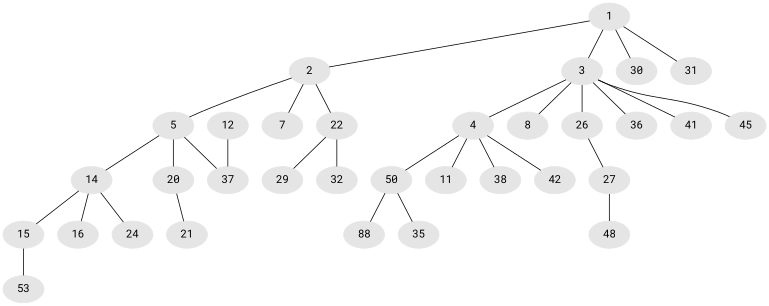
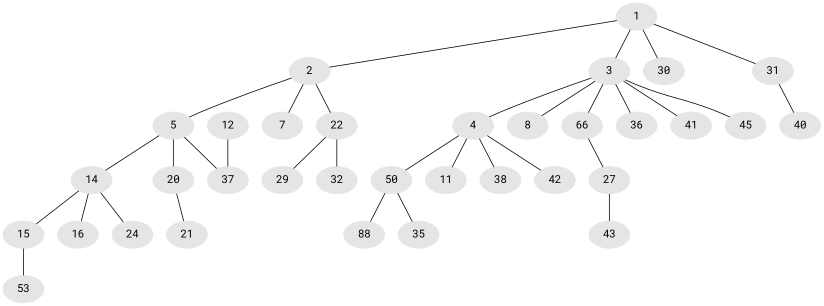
node "26": label "26" -> "66"
node "40": added
node "48": label "48" -> "43"
